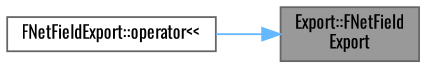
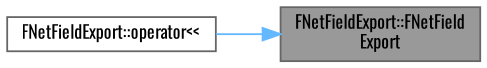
node "Export::FNetField Export": label "Export::FNetField Export" -> "FNetFieldExport::FNetField Export"
